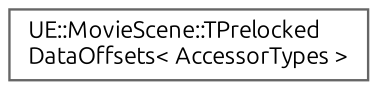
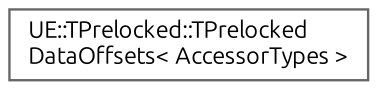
node "UE::MovieScene::TPrelocked DataOffsets< AccessorTypes >": label "UE::MovieScene::TPrelocked DataOffsets< AccessorTypes >" -> "UE::TPrelocked::TPrelocked DataOffsets< AccessorTypes >"
